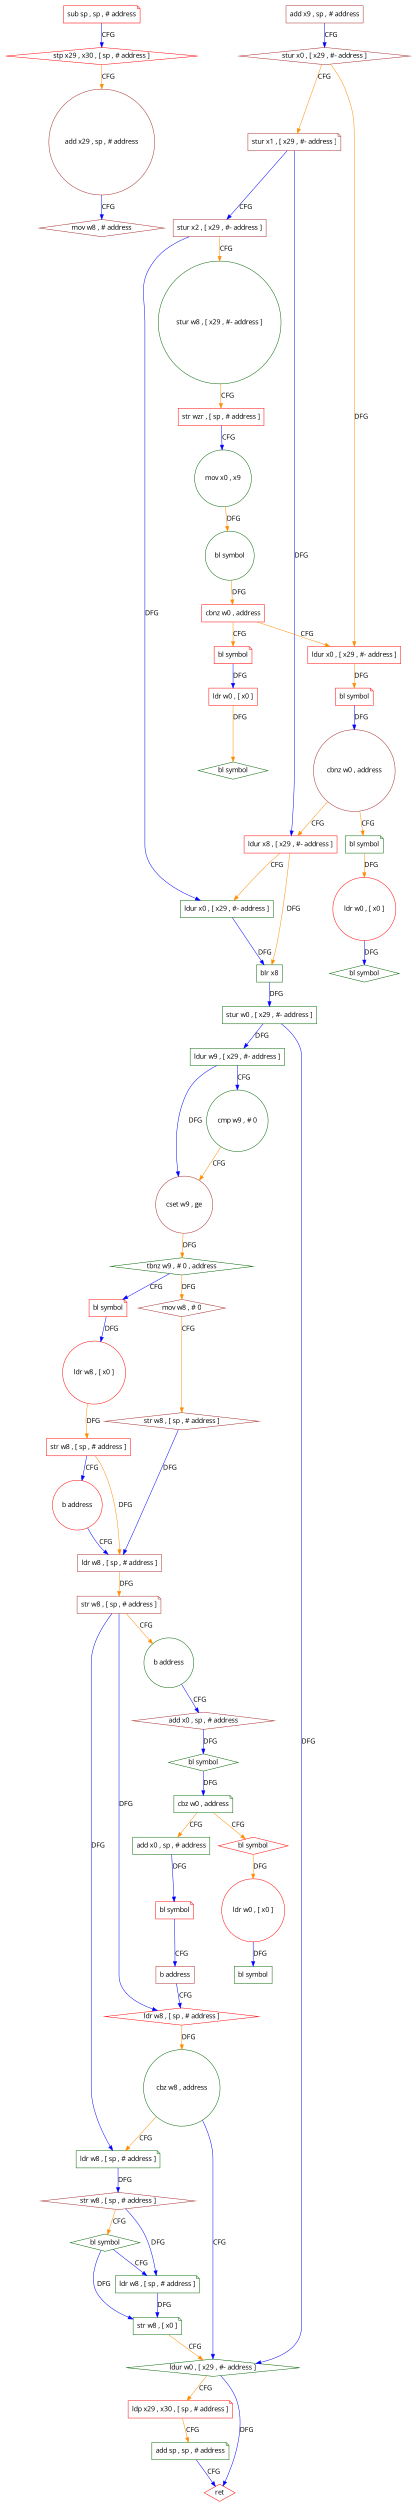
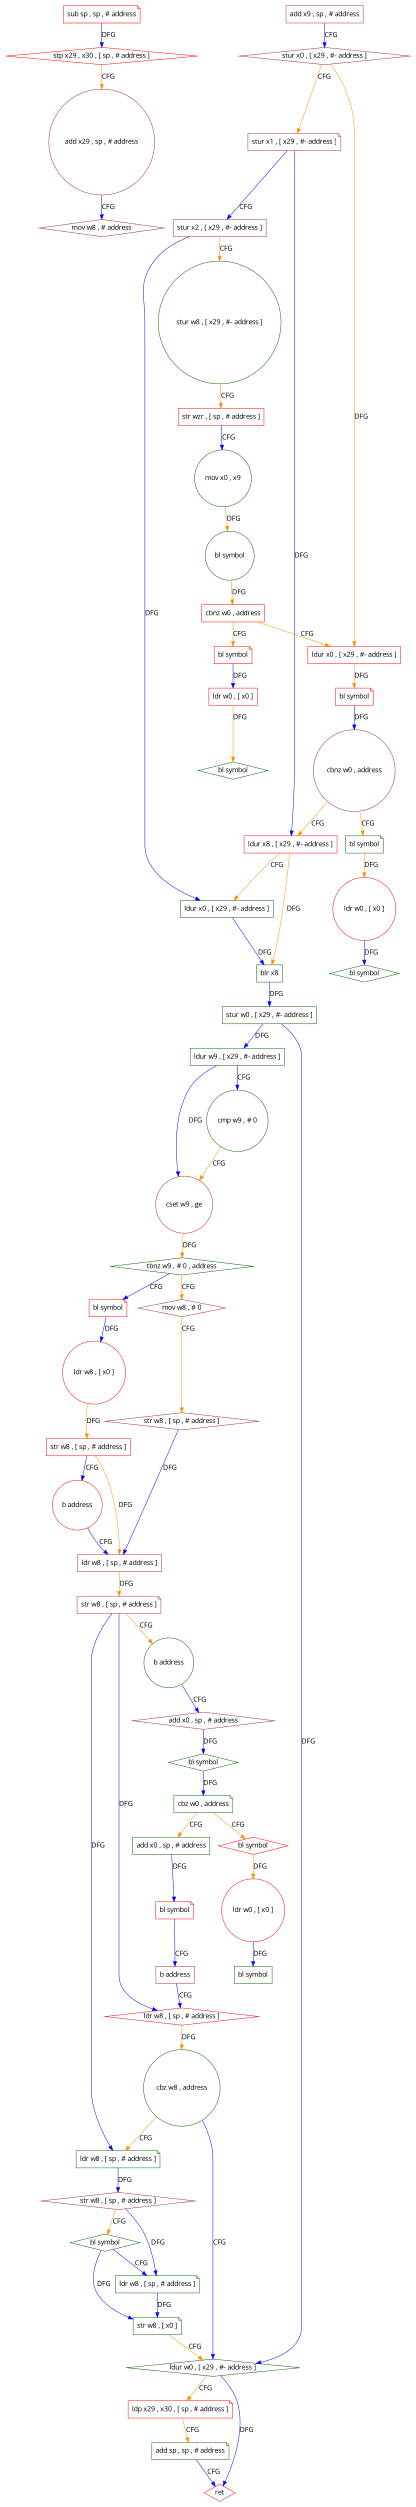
edge "sub sp , sp , # address" -> "stp x29 , x30 , [ sp , # address ]": label "CFG" -> "DFG"
edge "tbnz w9 , # 0 , address" -> "mov w8 , # 0": label "DFG" -> "CFG"
